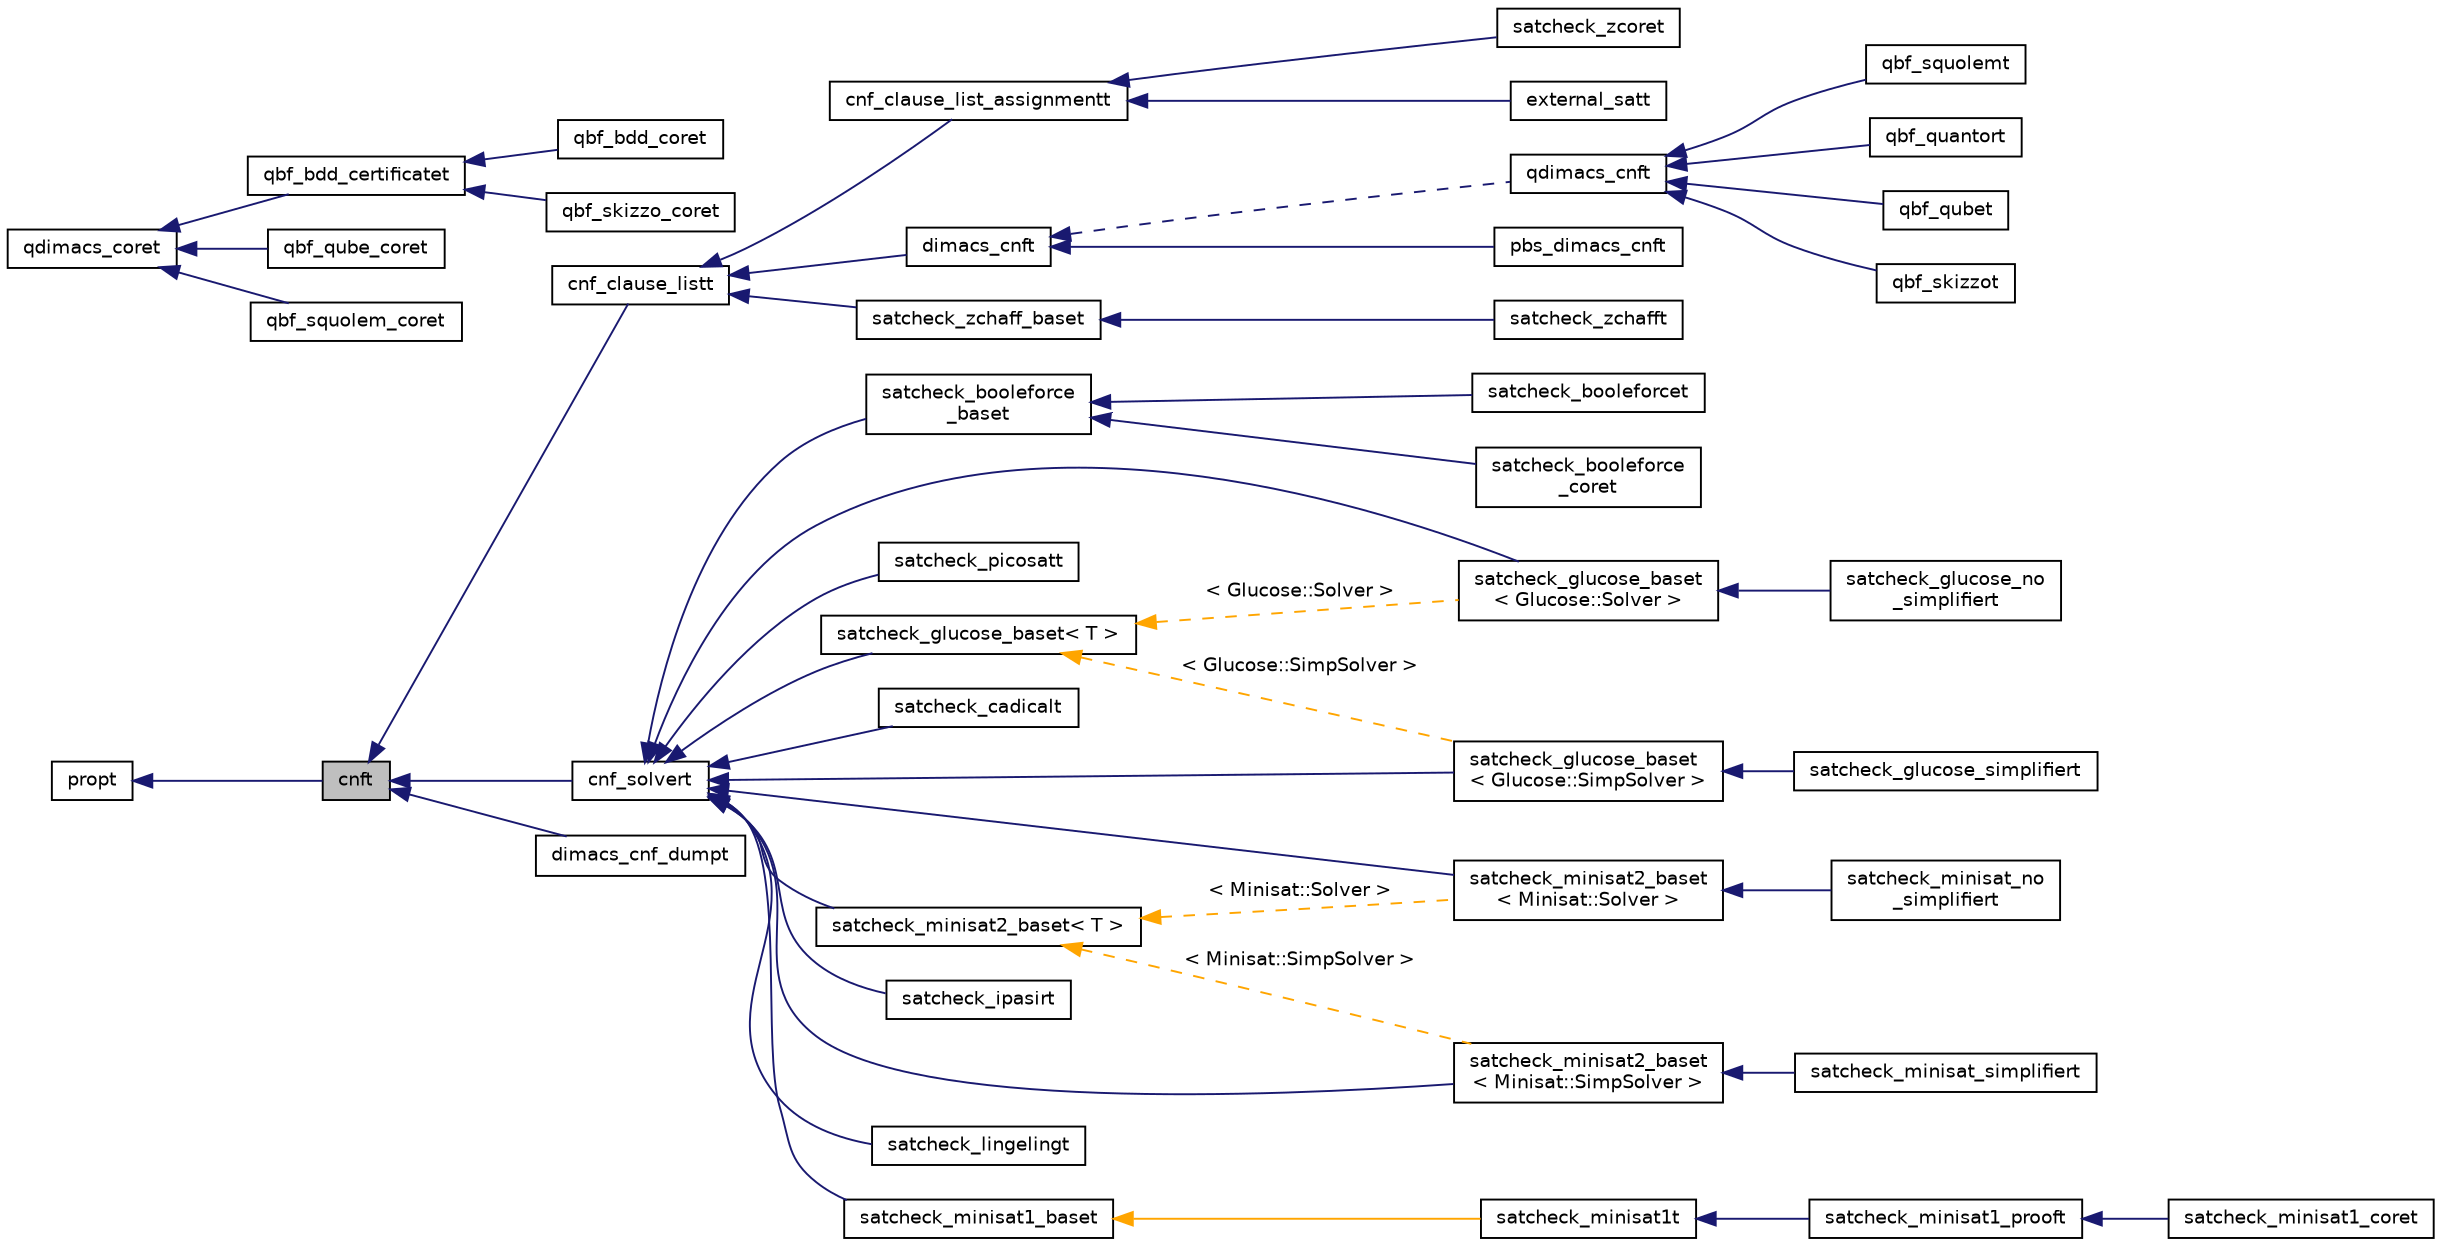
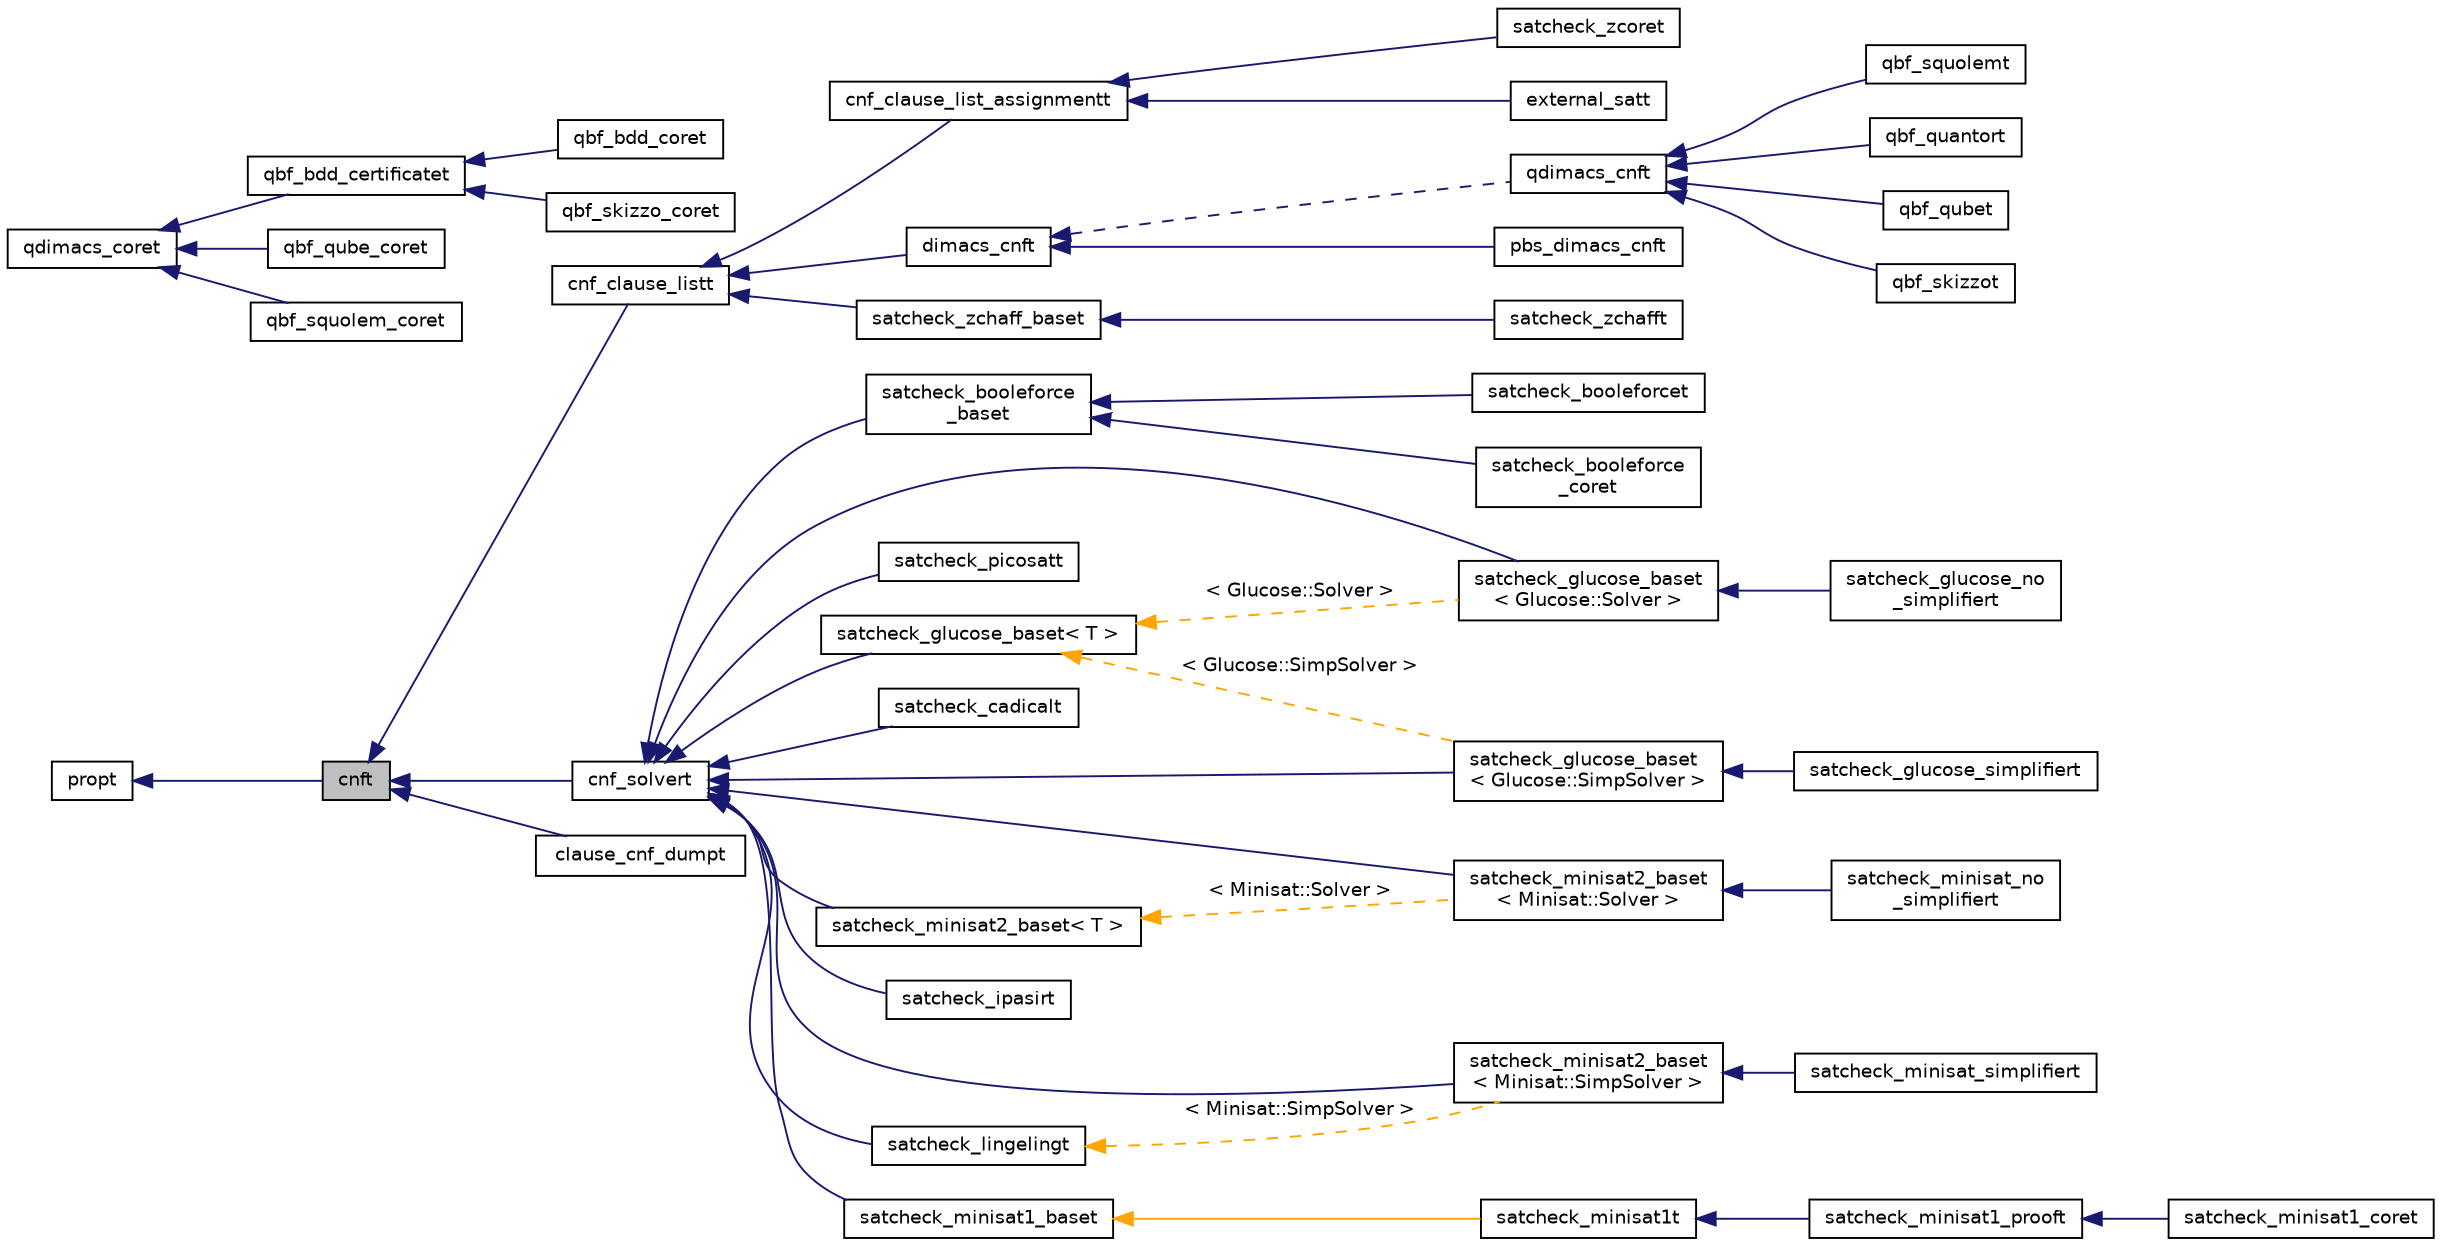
node "dimacs_cnf_dumpt": label "dimacs_cnf_dumpt" -> "clause_cnf_dumpt"
edge "satcheck_minisat2_baset < Minisat::SimpSolver >" -> "satcheck_minisat2_baset< T >": now "satcheck_minisat2_baset < Minisat::SimpSolver >" -> "satcheck_lingelingt"
